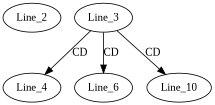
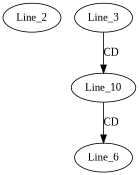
edge "Line_3" -> "Line_6": now "Line_10" -> "Line_6"
node "Line_4": removed
